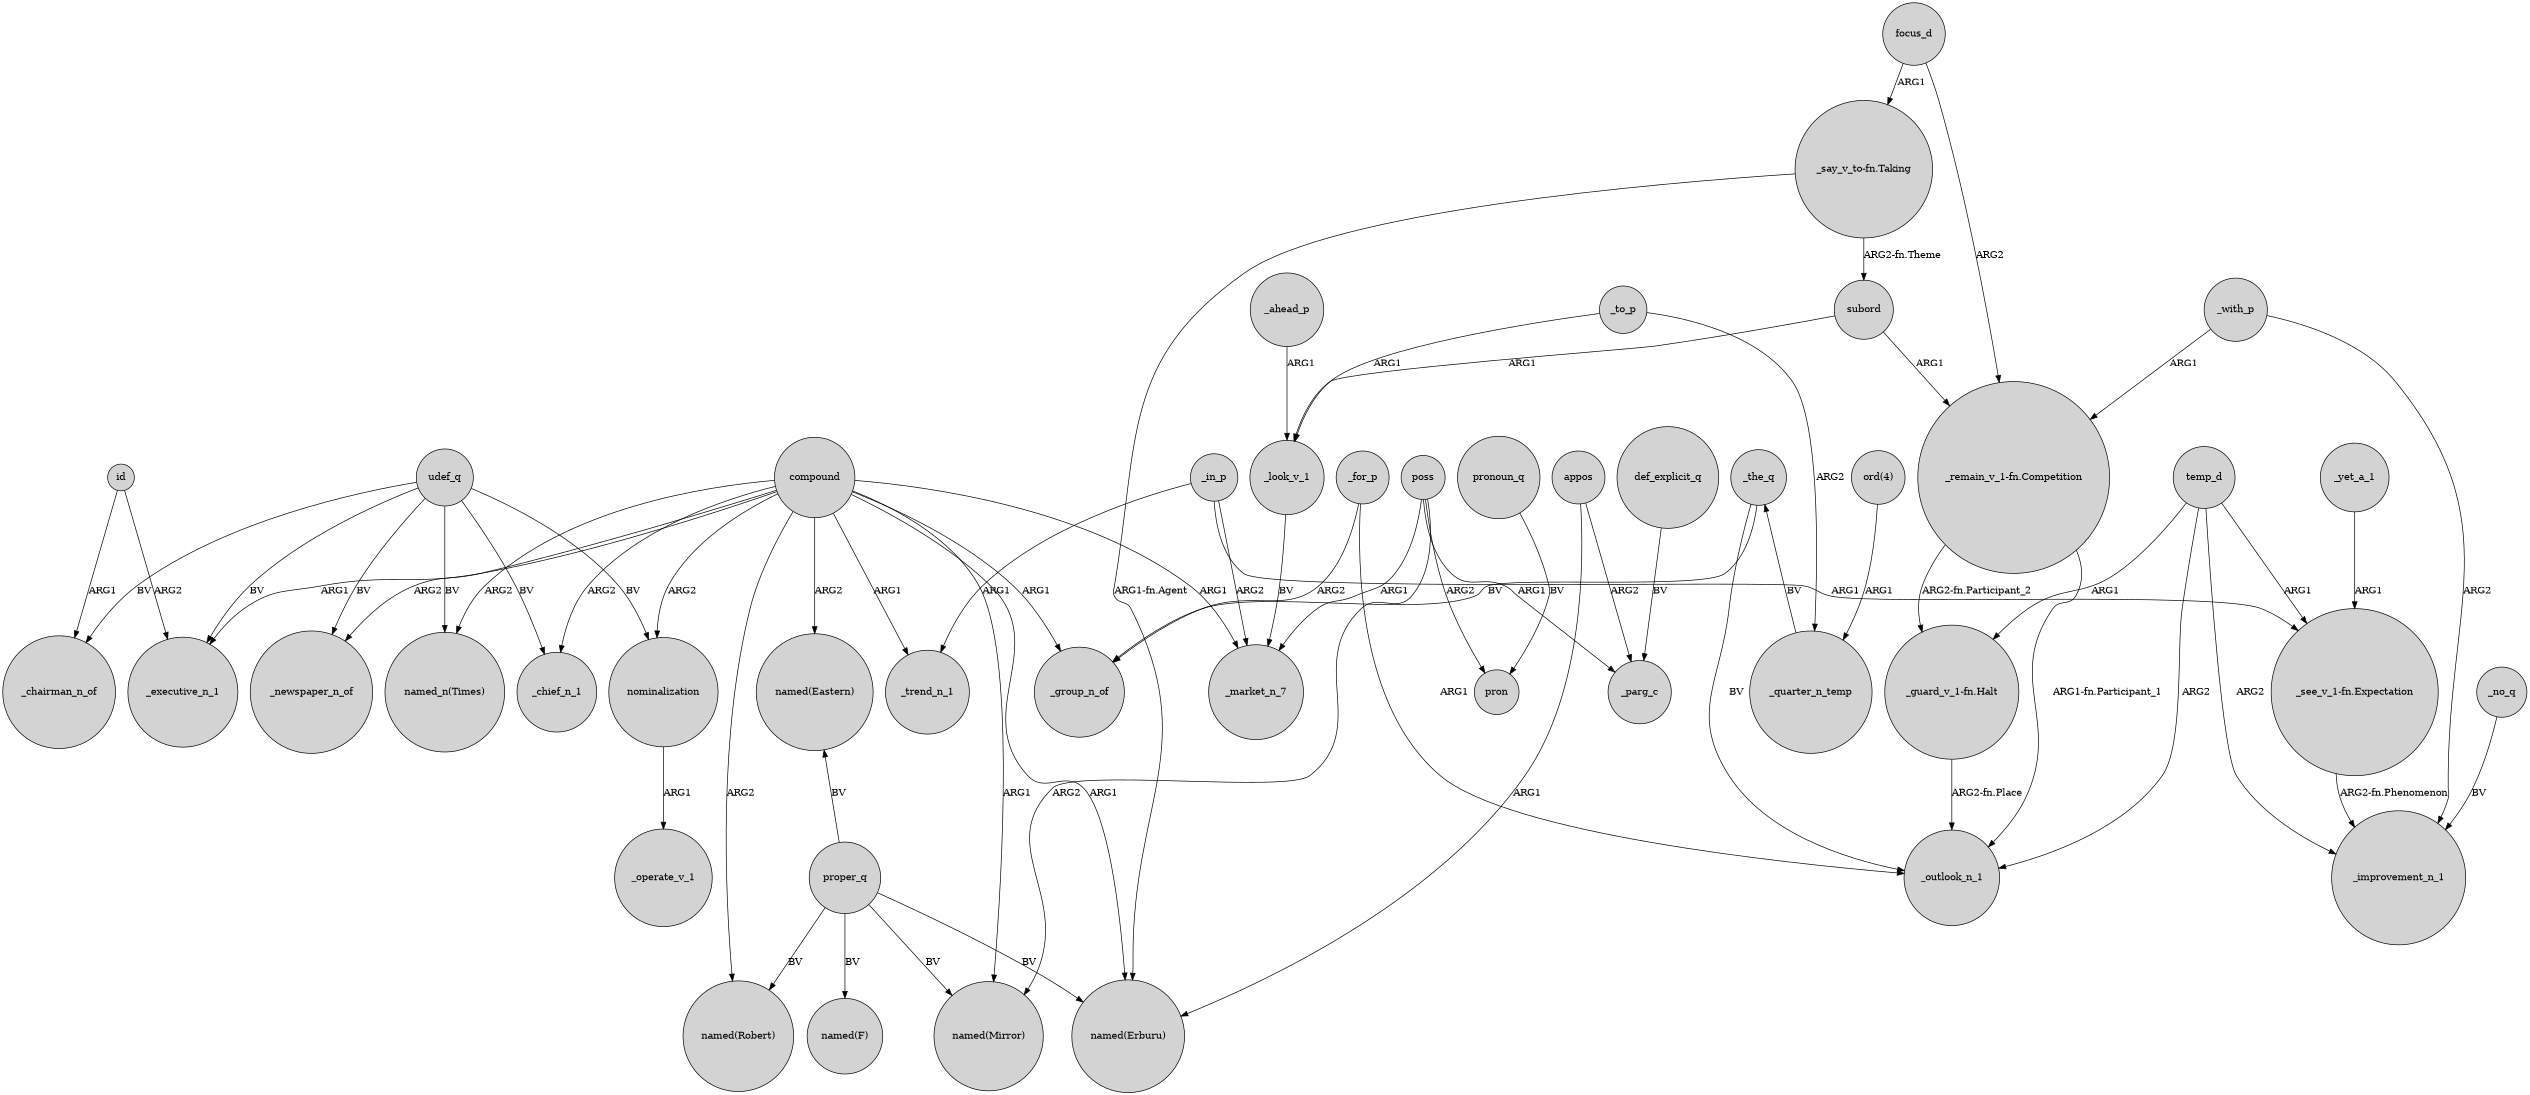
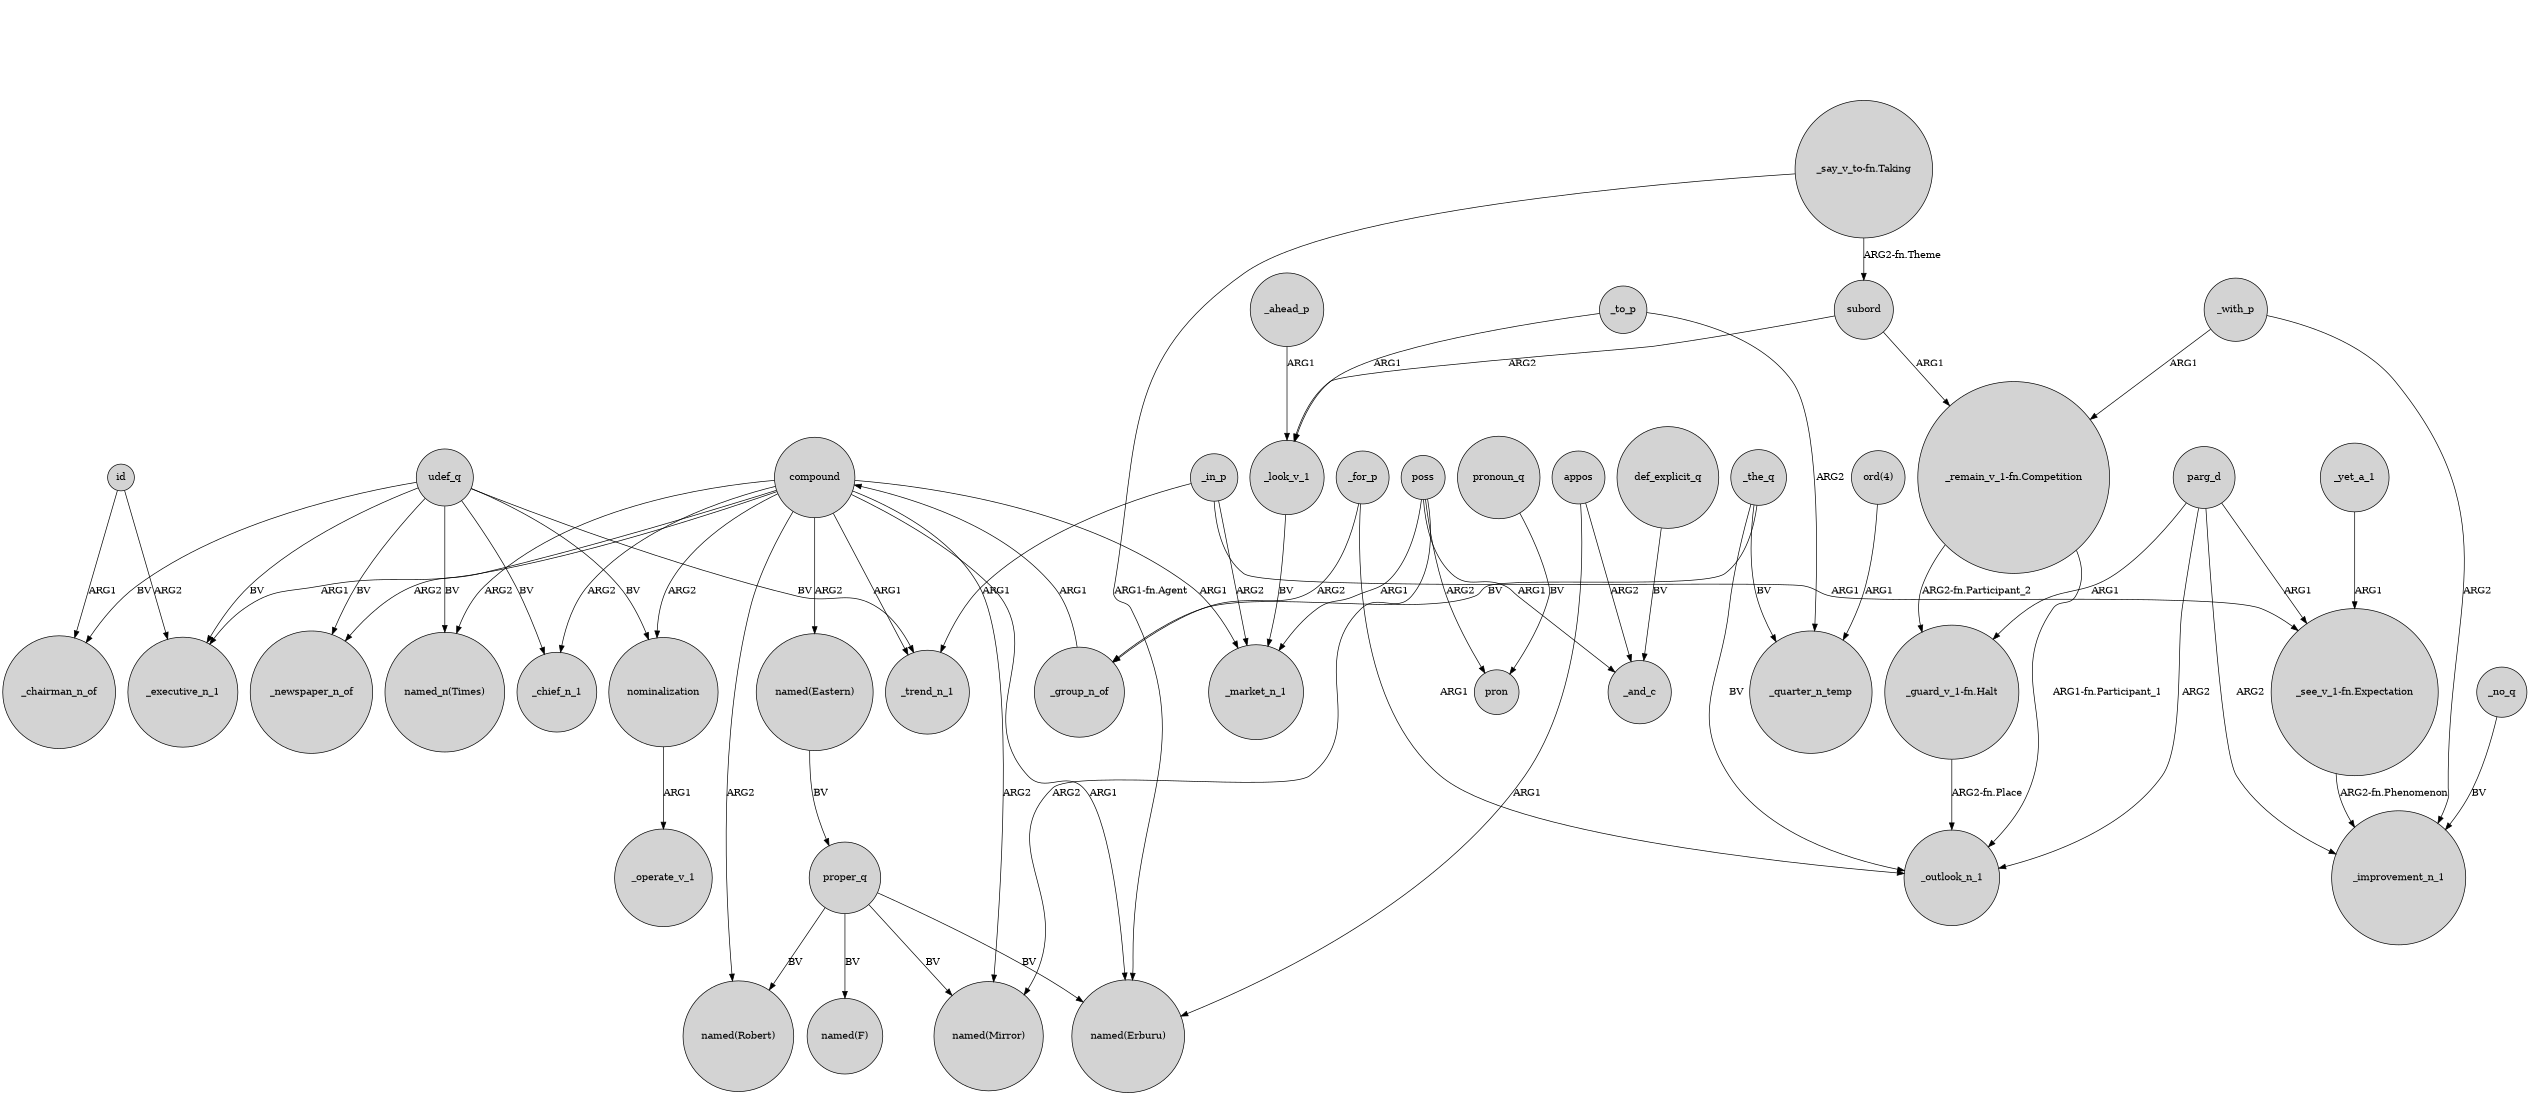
node "focus_d": removed
edge "subord" -> "_look_v_1": label "ARG1" -> "ARG2"
node "temp_d": label "temp_d" -> "parg_d"
edge "compound" -> "_group_n_of": reversed
edge "udef_q" -> "_trend_n_1": added, label "BV"
edge "_quarter_n_temp" -> "_the_q": reversed
node "_market_n_7": label "_market_n_7" -> "_market_n_1"
node "_parg_c": label "_parg_c" -> "_and_c"
edge "compound" -> "named(Mirror)": label "ARG1" -> "ARG2"
edge "proper_q" -> "named(Eastern)": reversed
